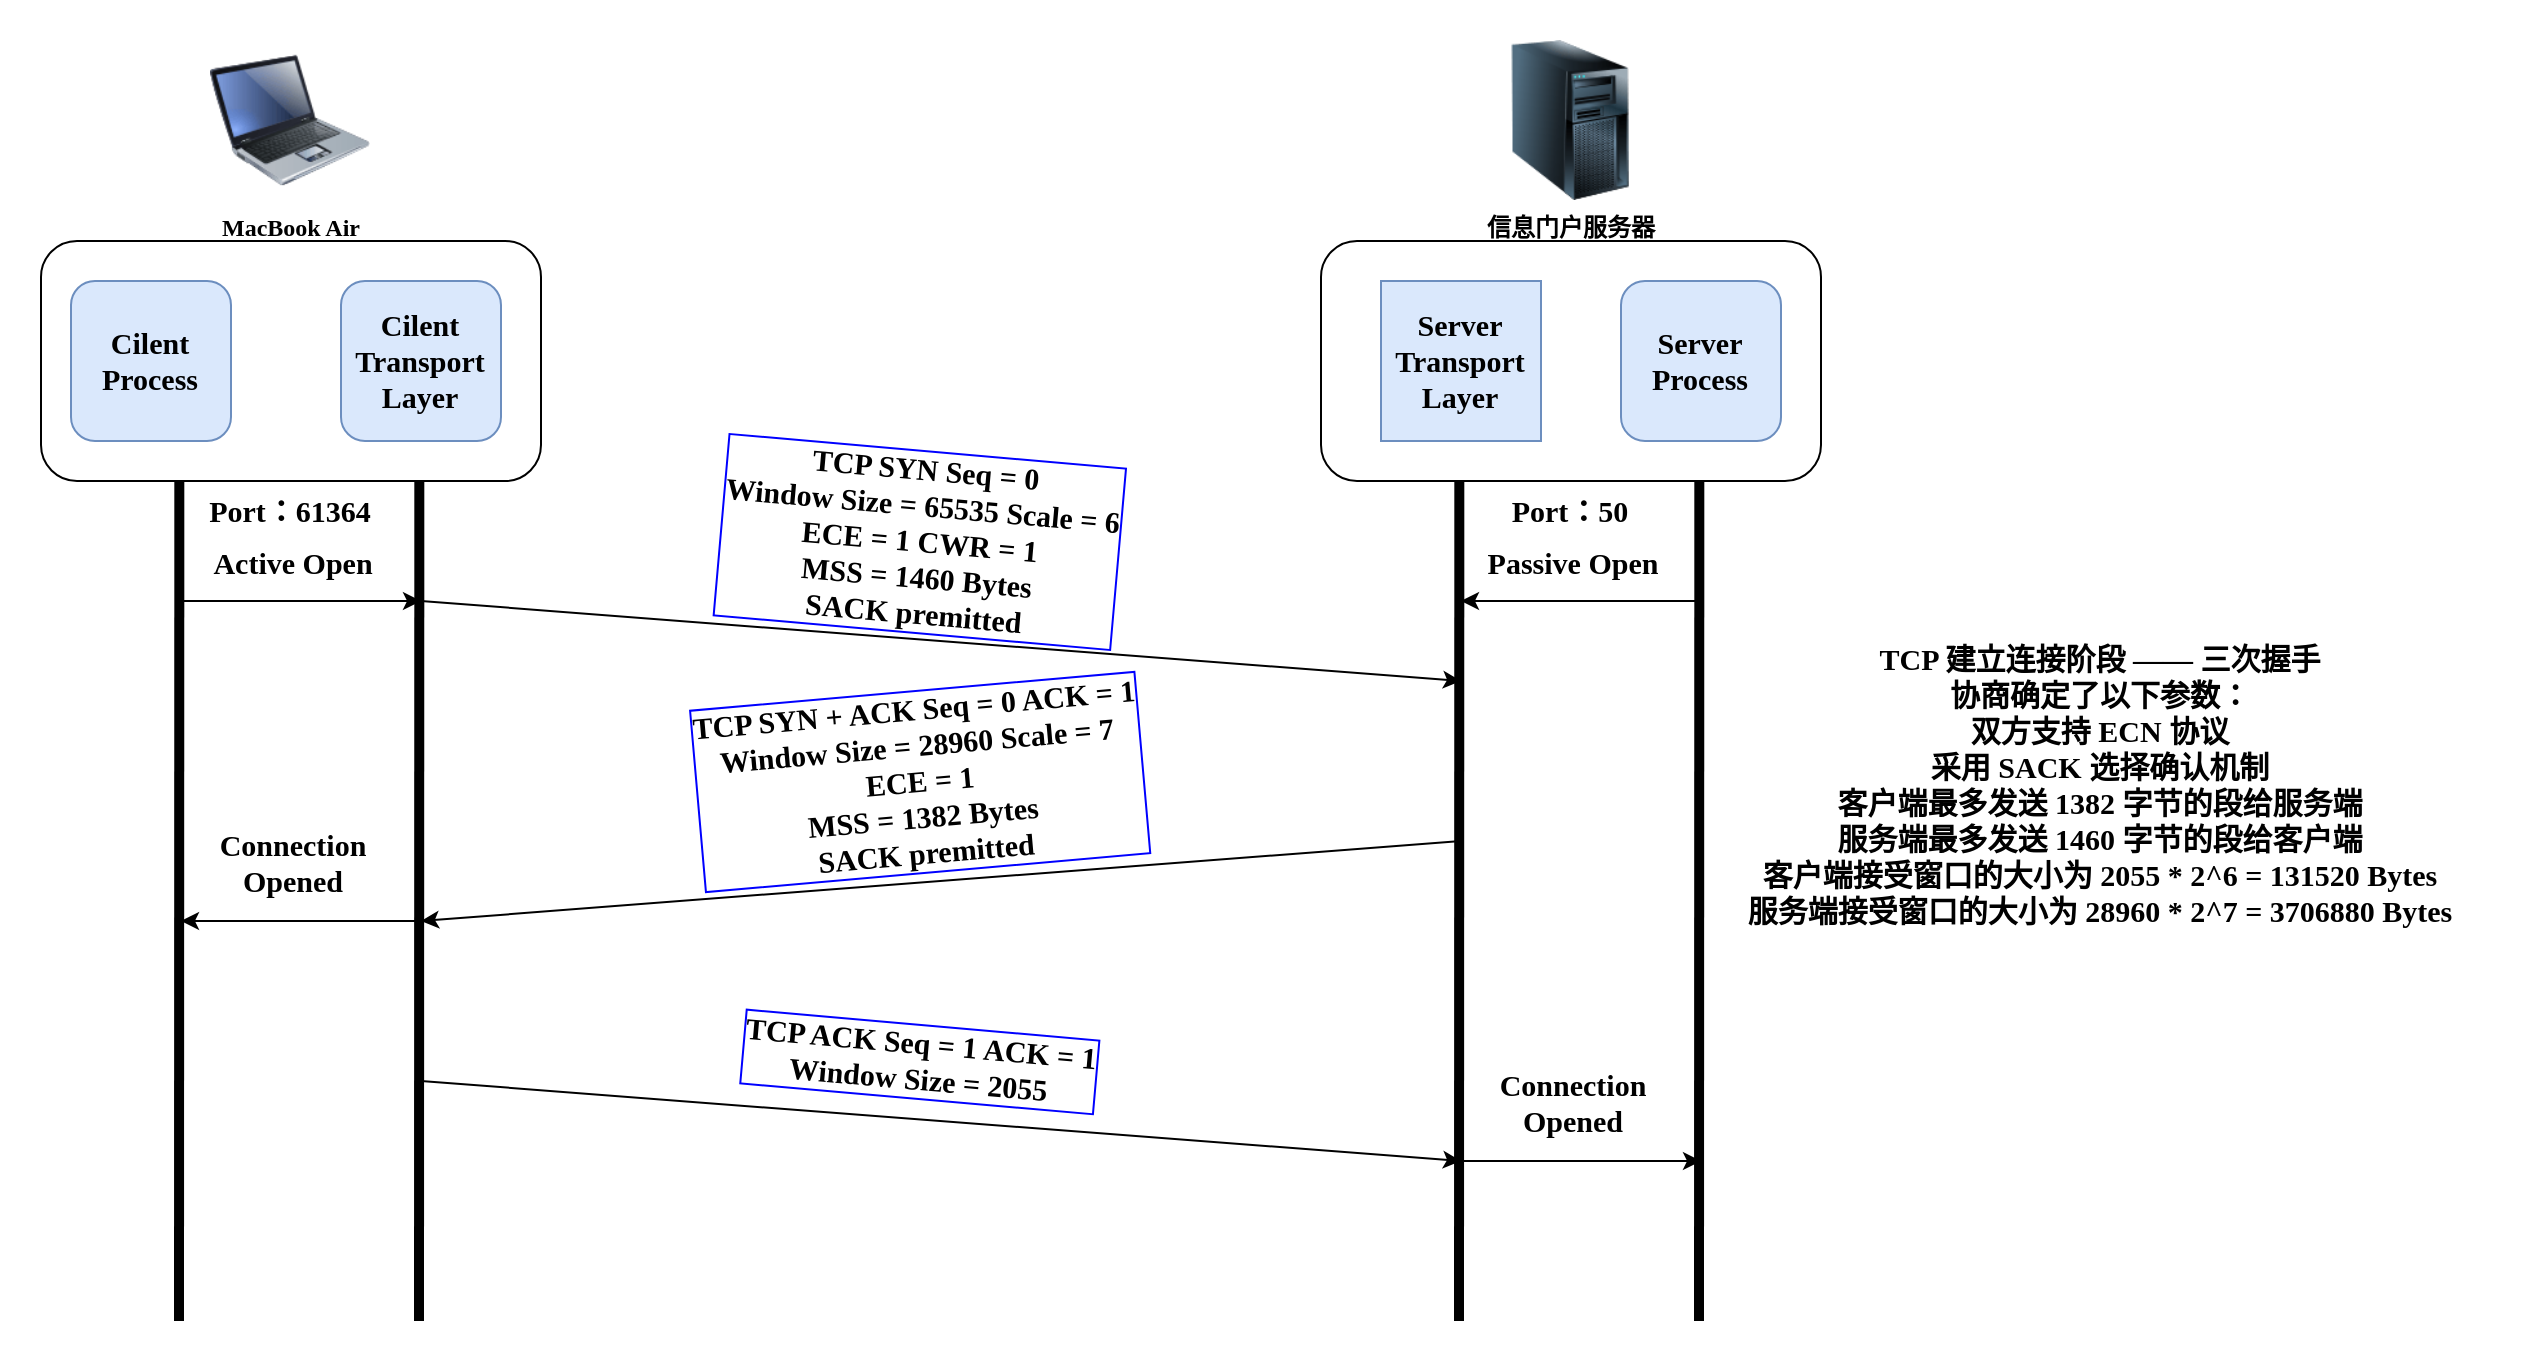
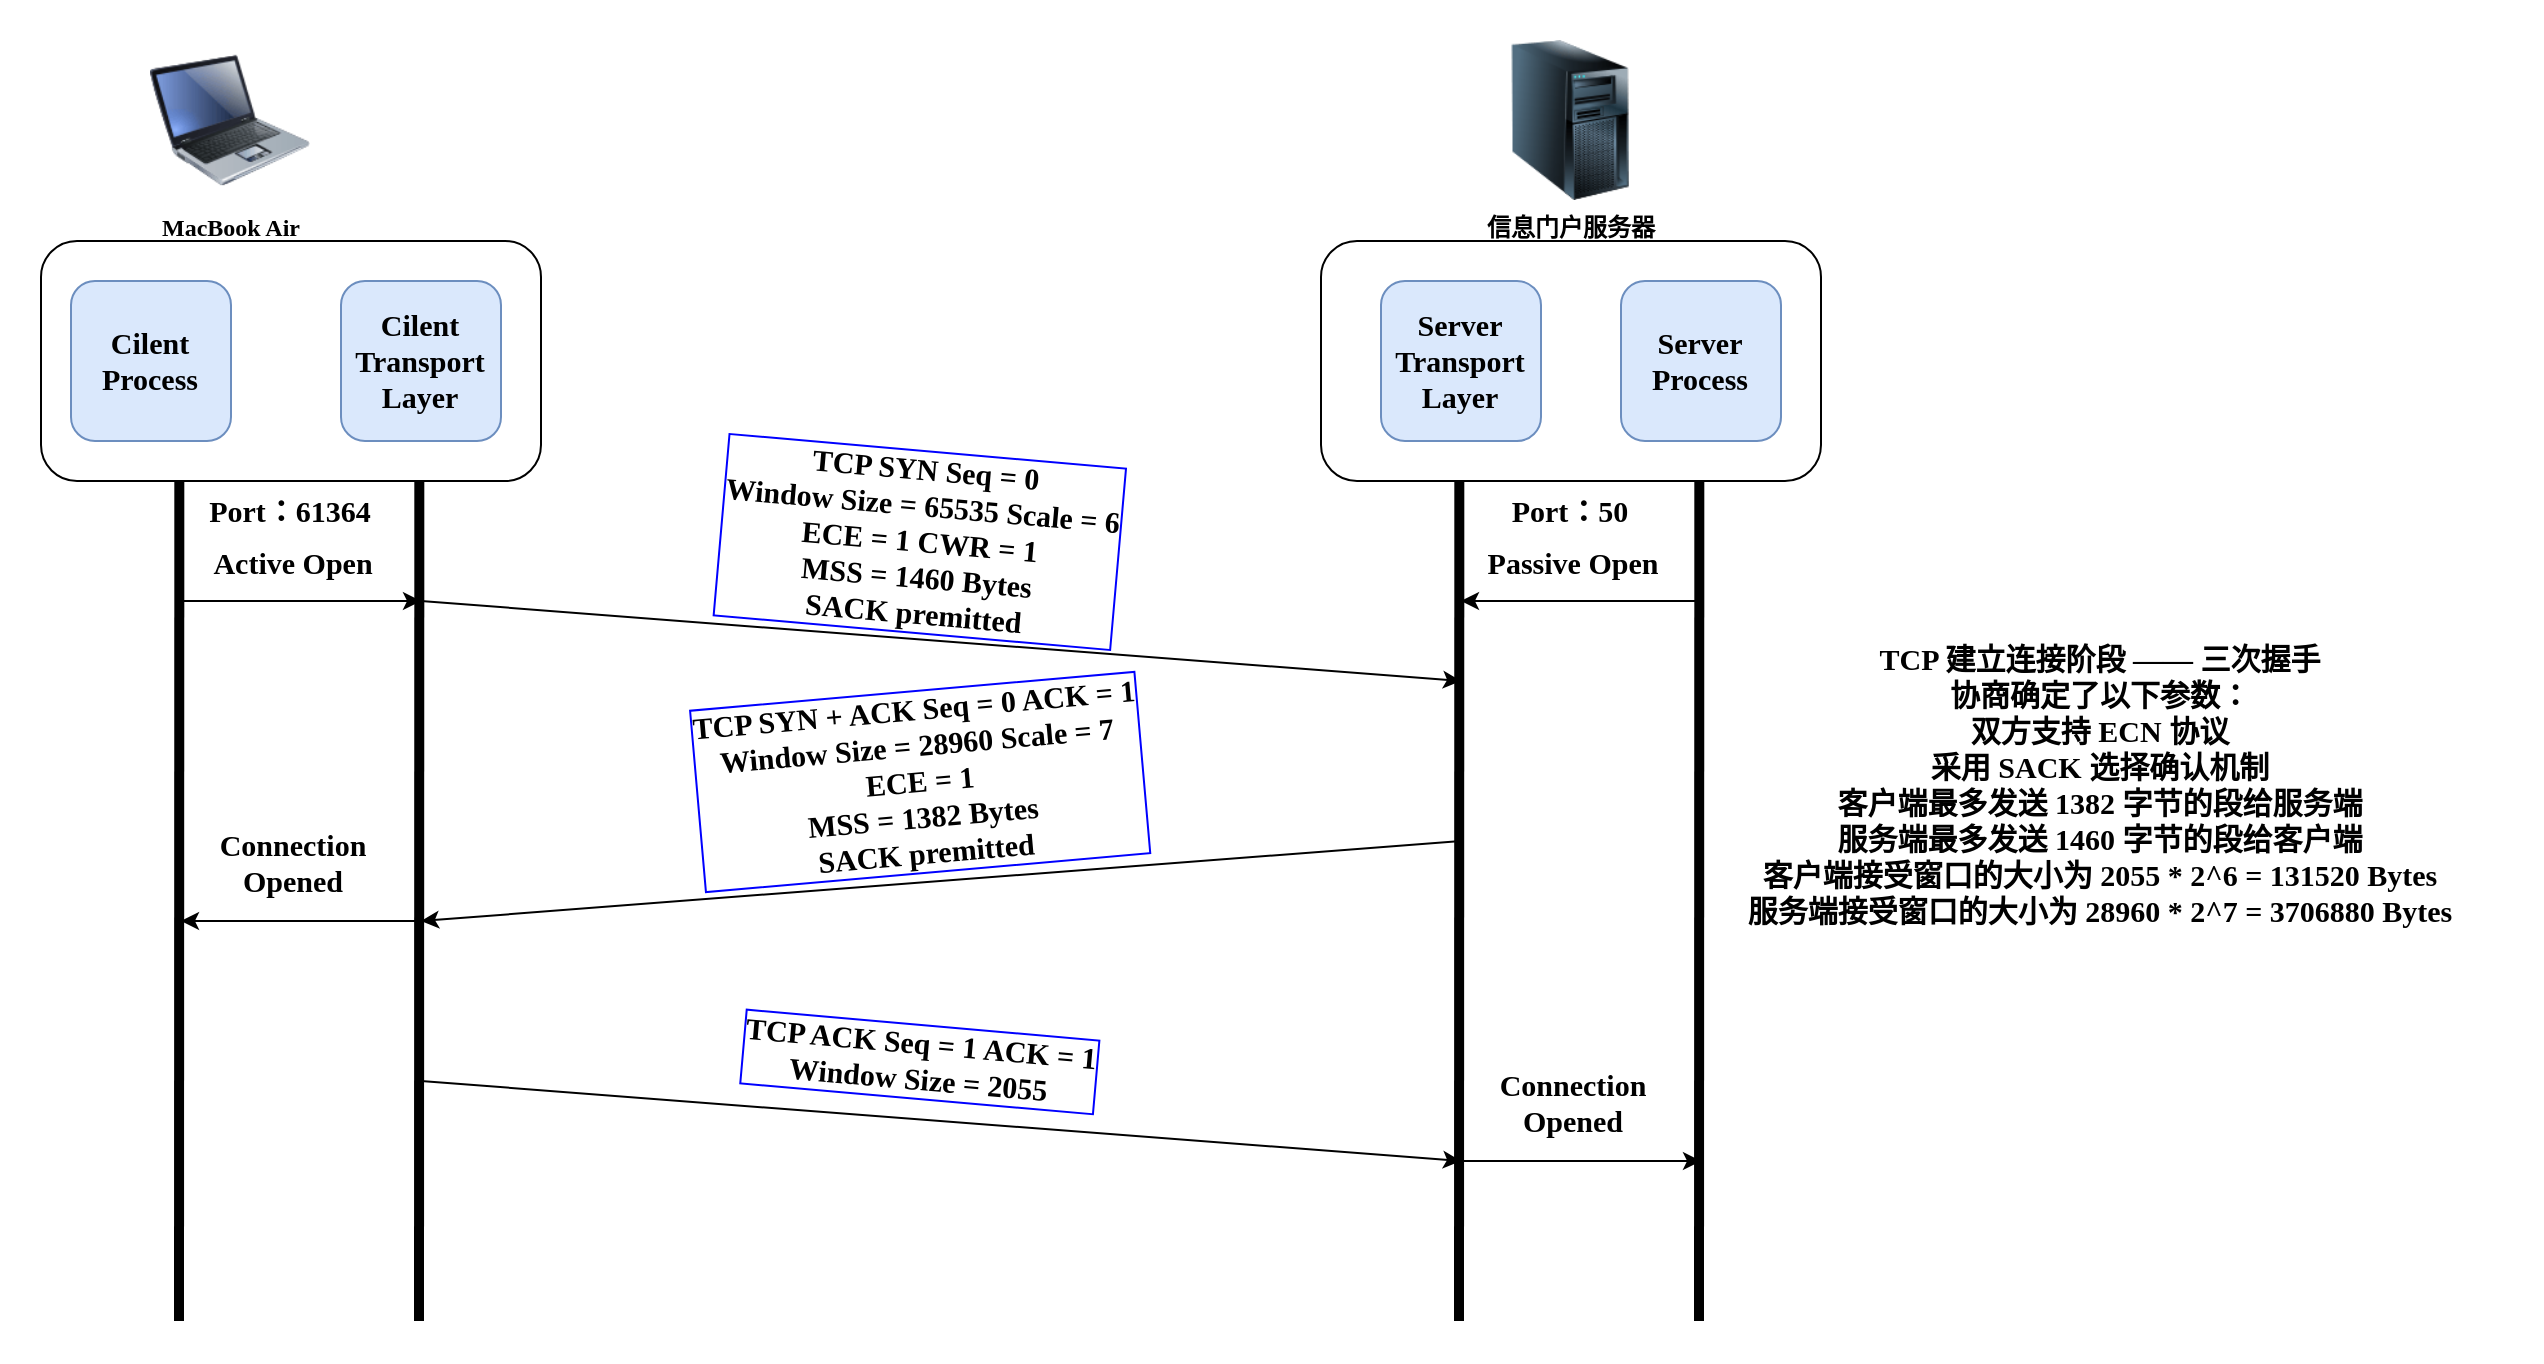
node "MacBook Air": moved (291, 121) -> (231, 121)
node "Server Transport Layer": shape rectangle -> rounded rectangle
